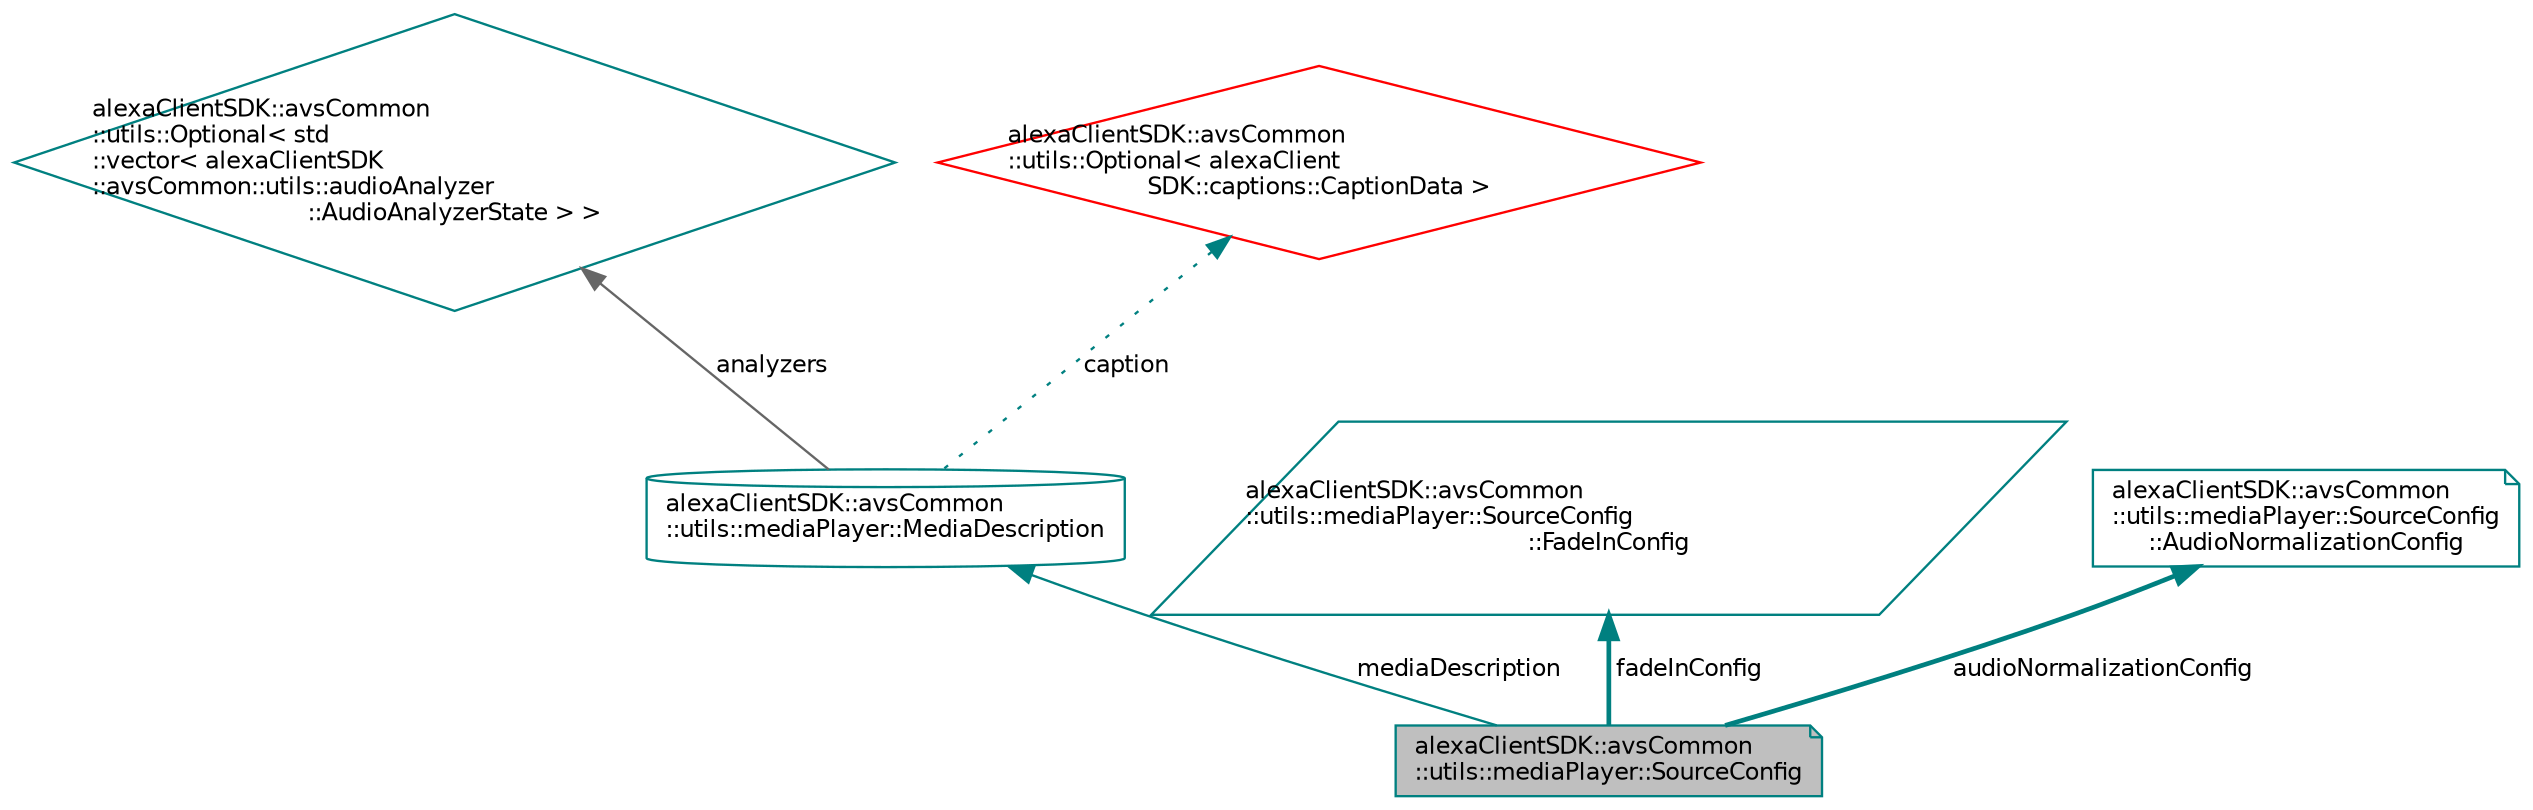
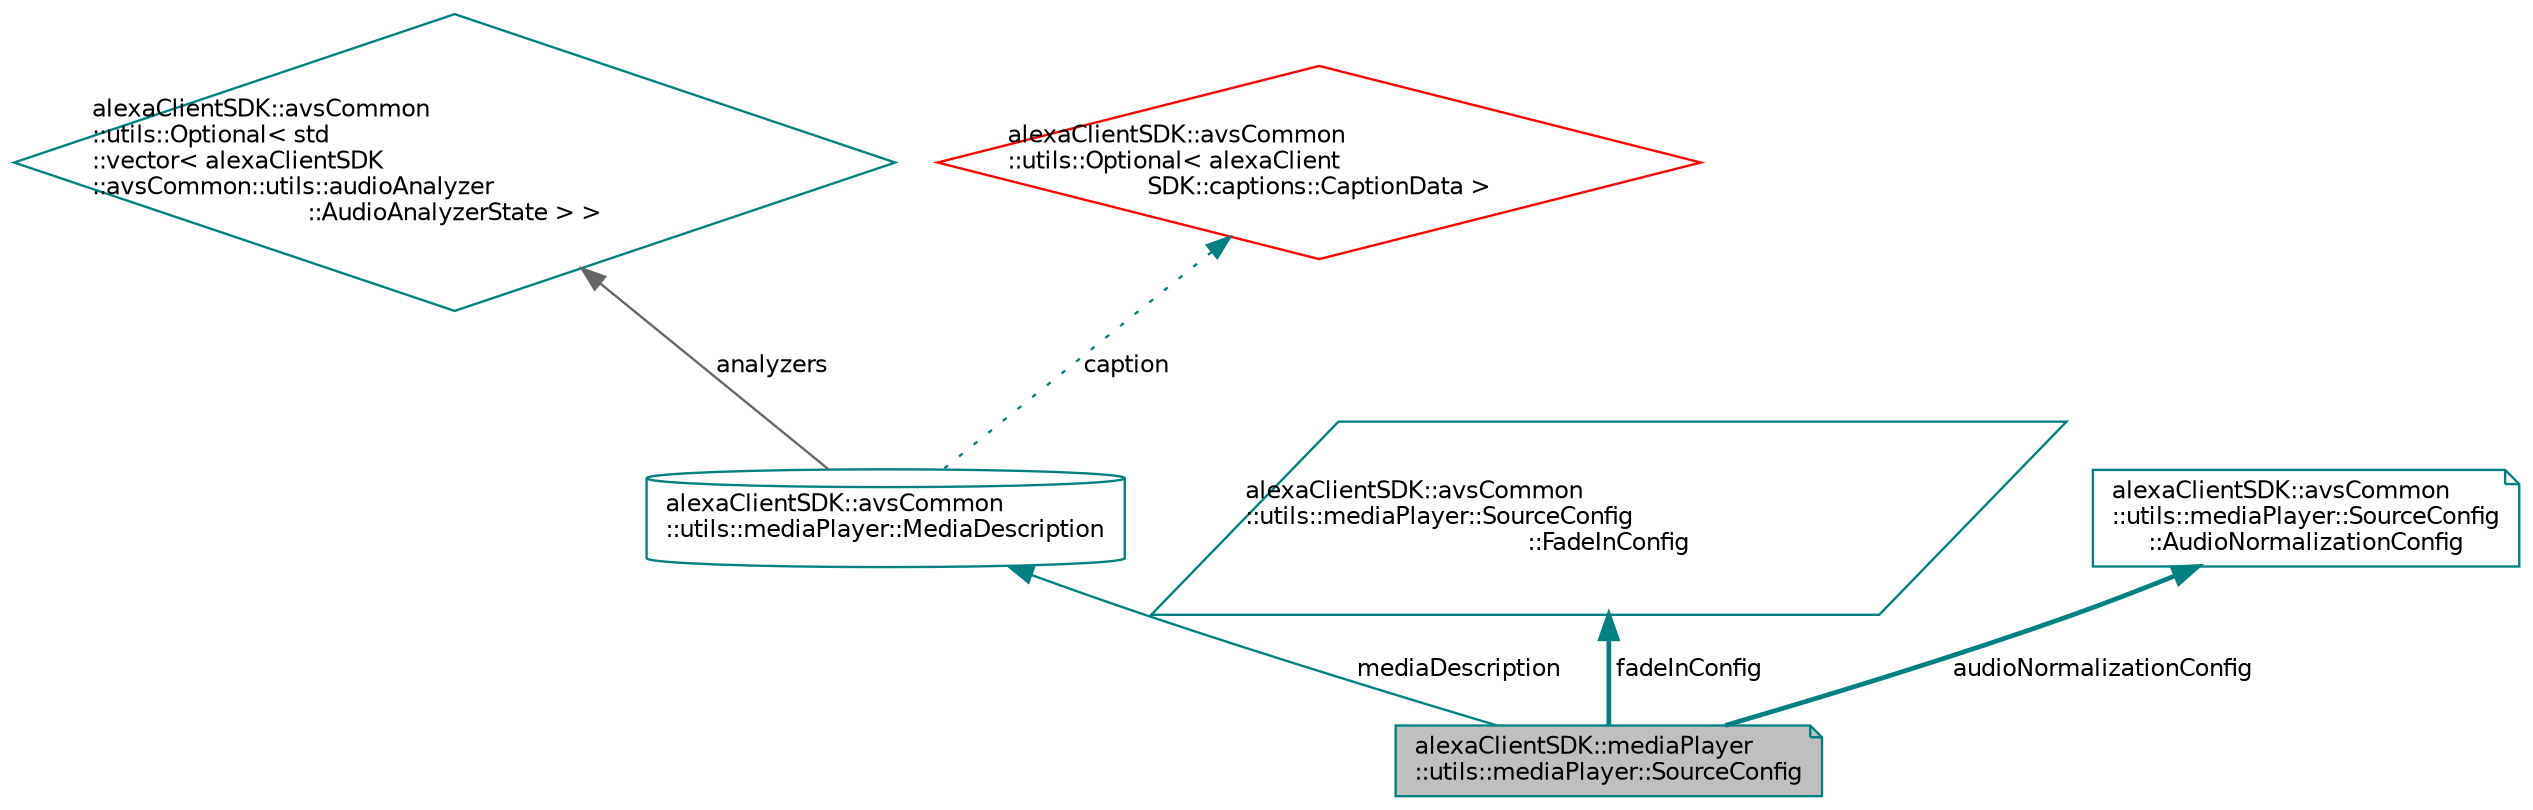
node "alexaClientSDK::avsCommon ::utils::mediaPlayer::SourceConfig": label "alexaClientSDK::avsCommon ::utils::mediaPlayer::SourceConfig" -> "alexaClientSDK::mediaPlayer ::utils::mediaPlayer::SourceConfig"
